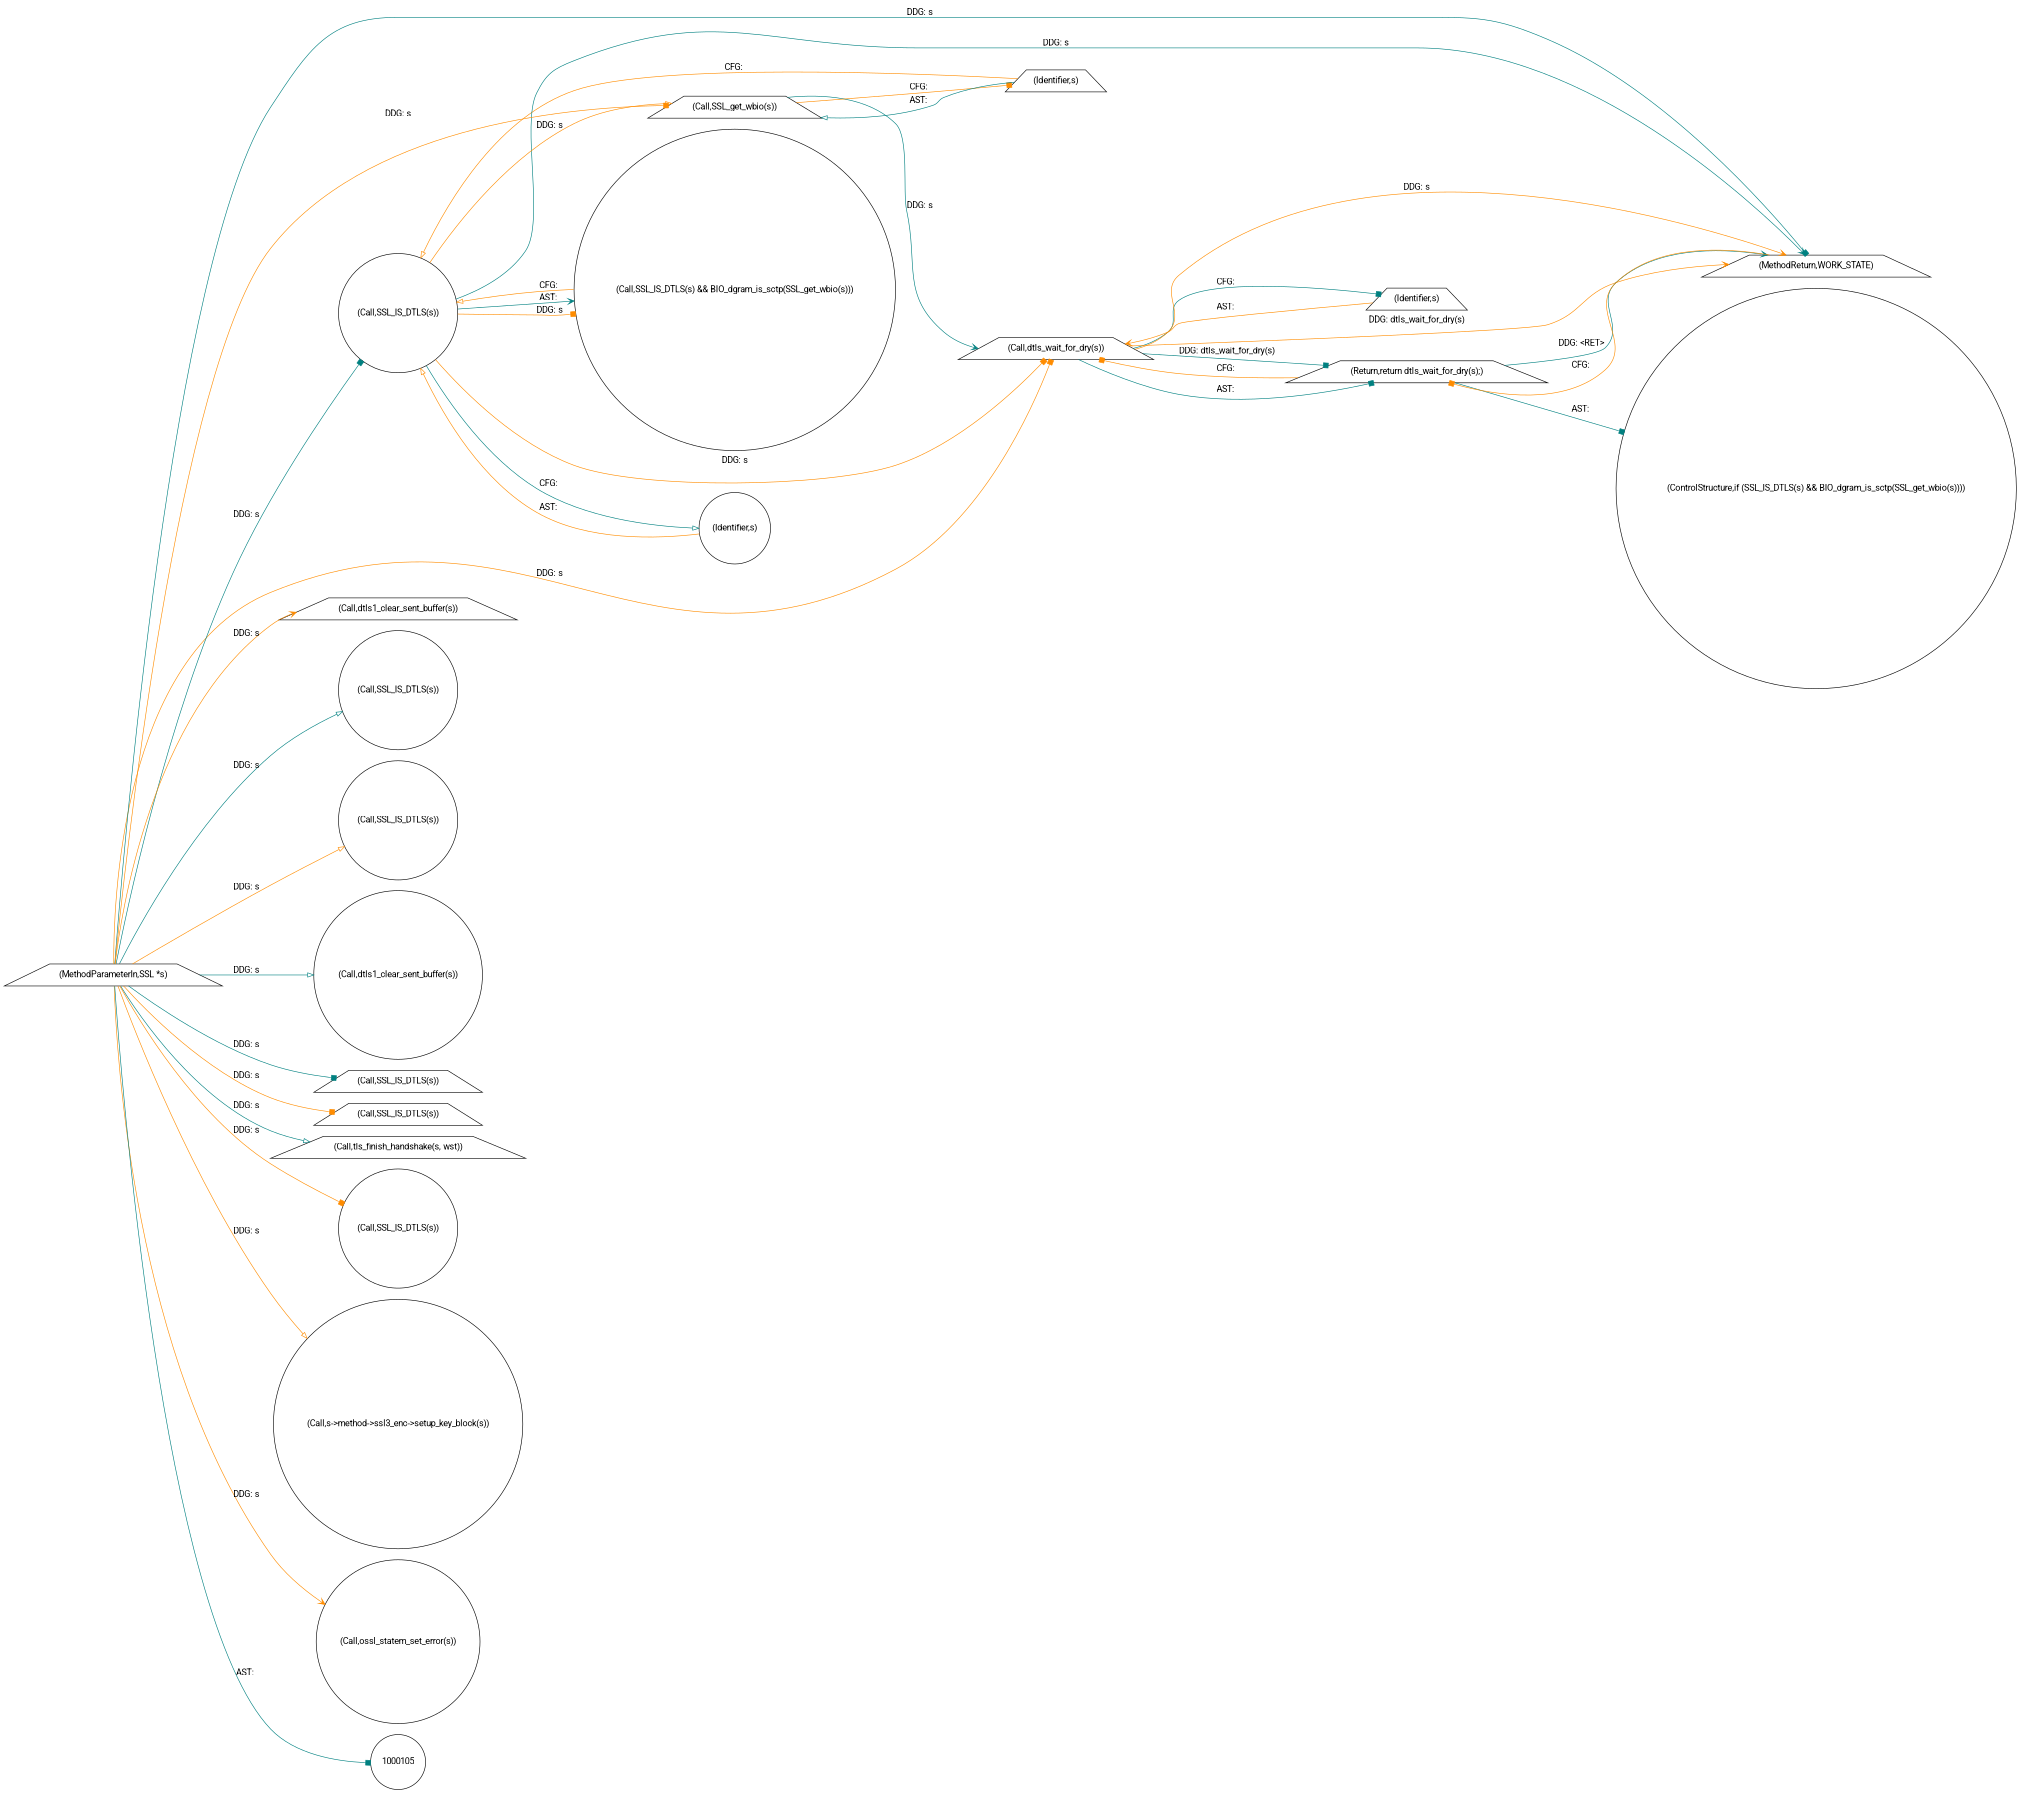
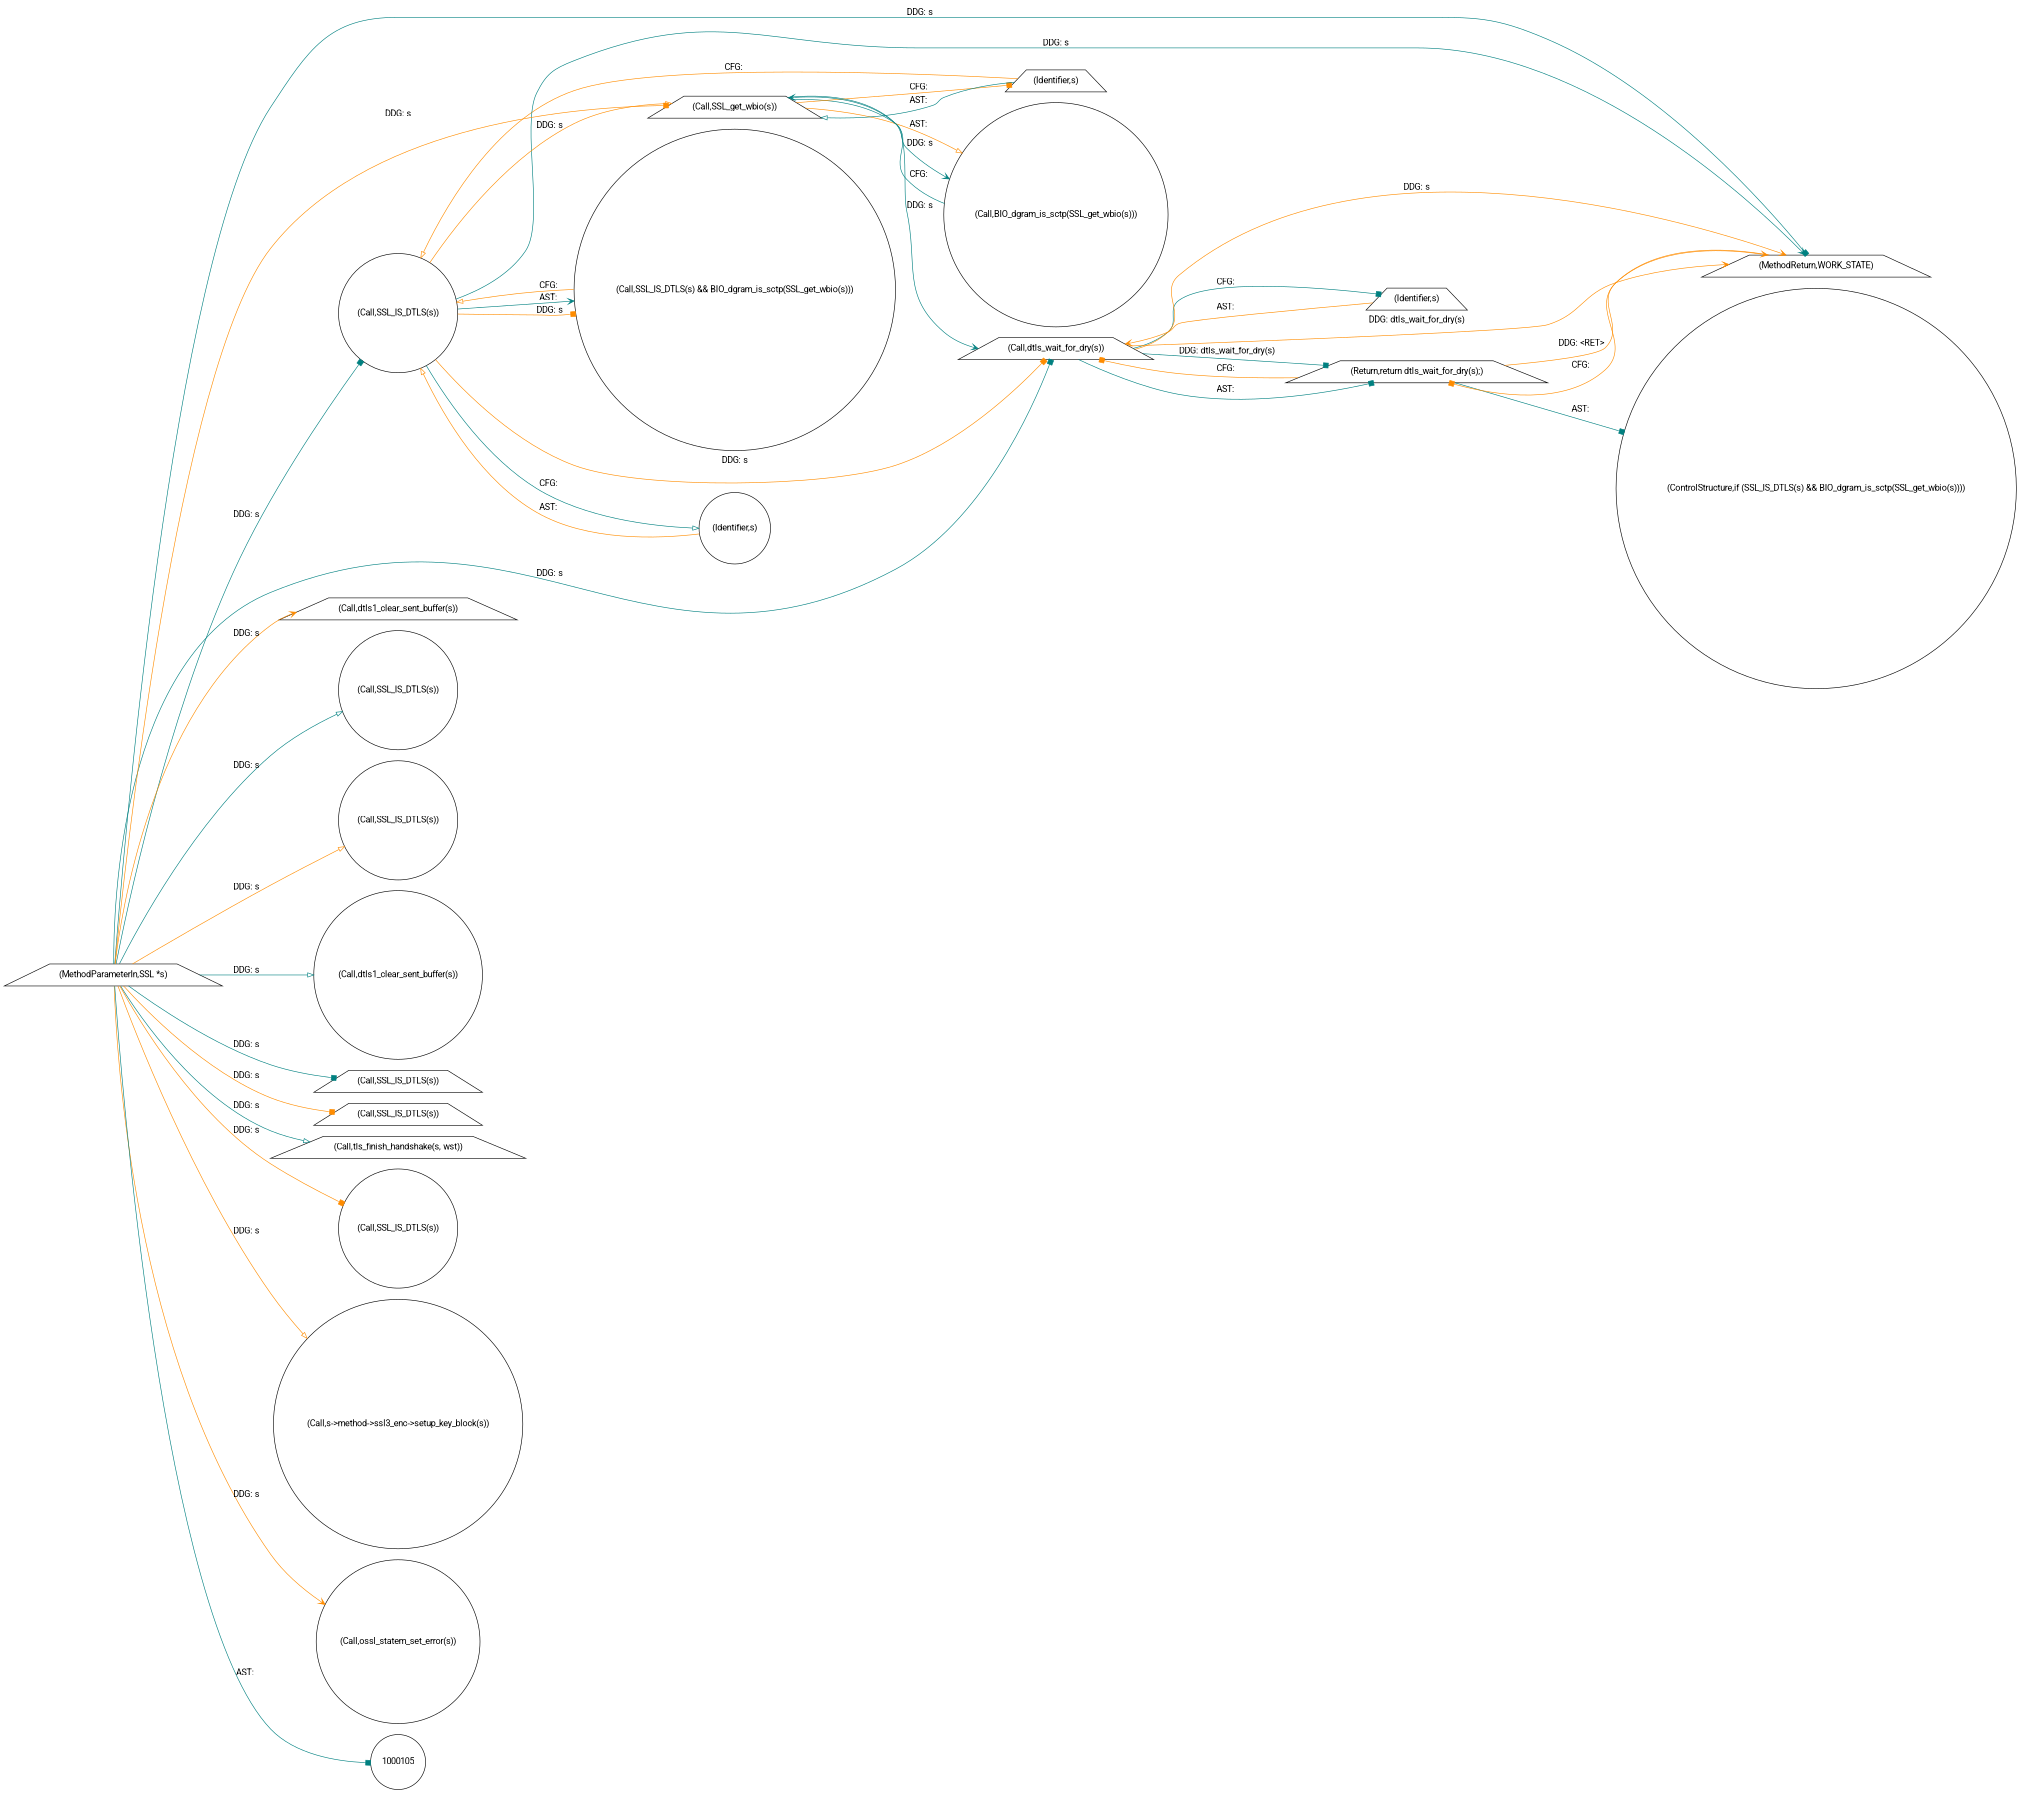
node "(Call,BIO_dgram_is_sctp(SSL_get_wbio(s)))": added
edge "(Return,return dtls_wait_for_dry(s);)" -> "(MethodReturn,WORK_STATE)": color teal -> darkorange
edge "(MethodParameterIn,SSL *s)" -> "(Call,dtls_wait_for_dry(s))": color darkorange -> teal
